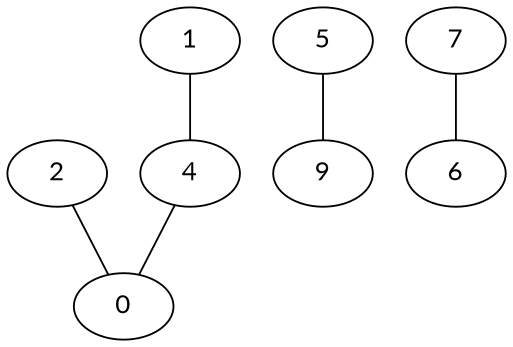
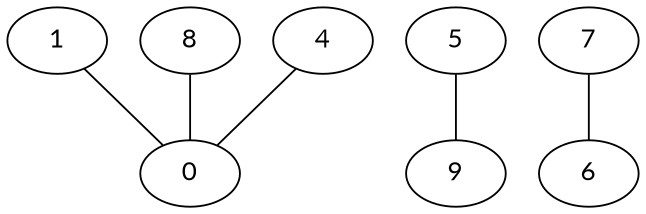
edge "1" -- "4": now "1" -- "0"
node "2": label "2" -> "8"
